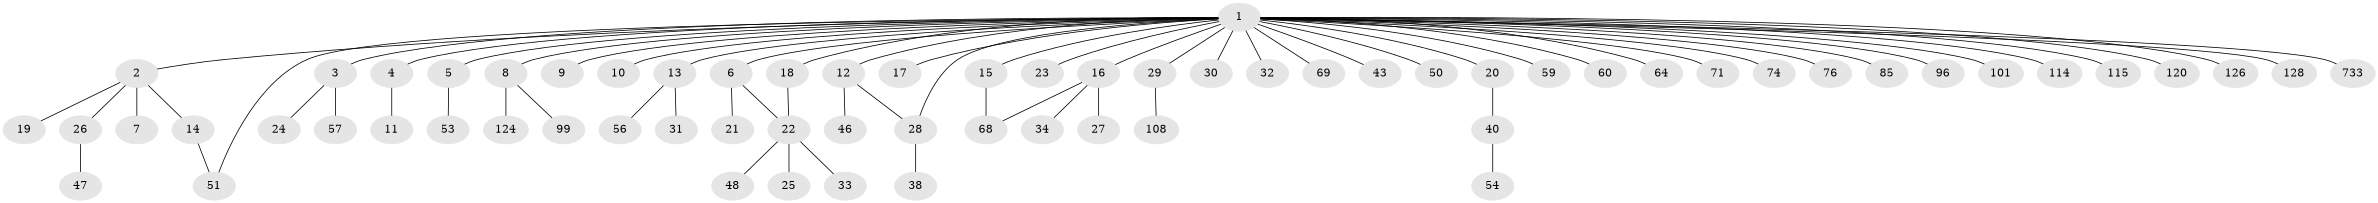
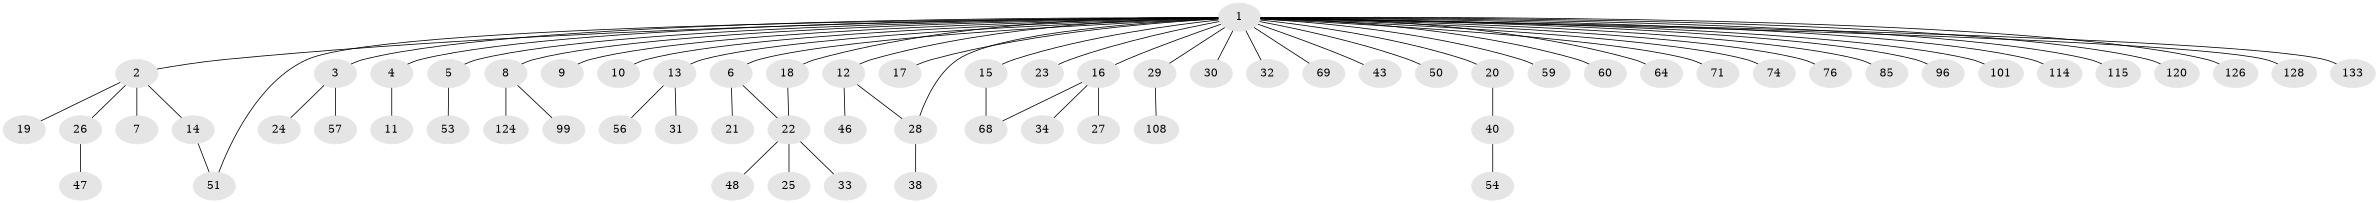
node "733": label "733" -> "133"
